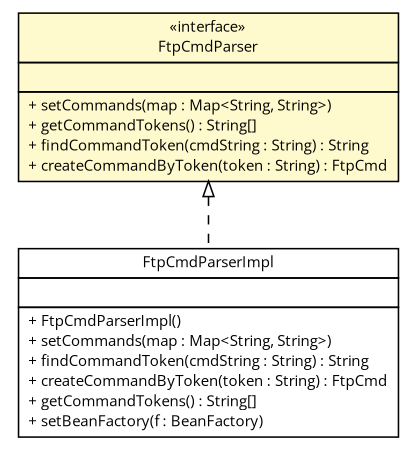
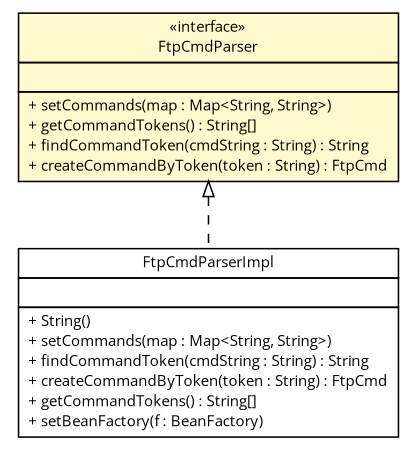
node "FtpCmdParserImpl": text "+ FtpCmdParserImpl()" -> "+ String()"
